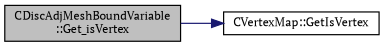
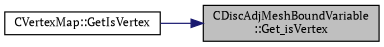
edge "CDiscAdjMeshBoundVariable ::Get_isVertex" -> "CVertexMap::GetIsVertex": reversed
